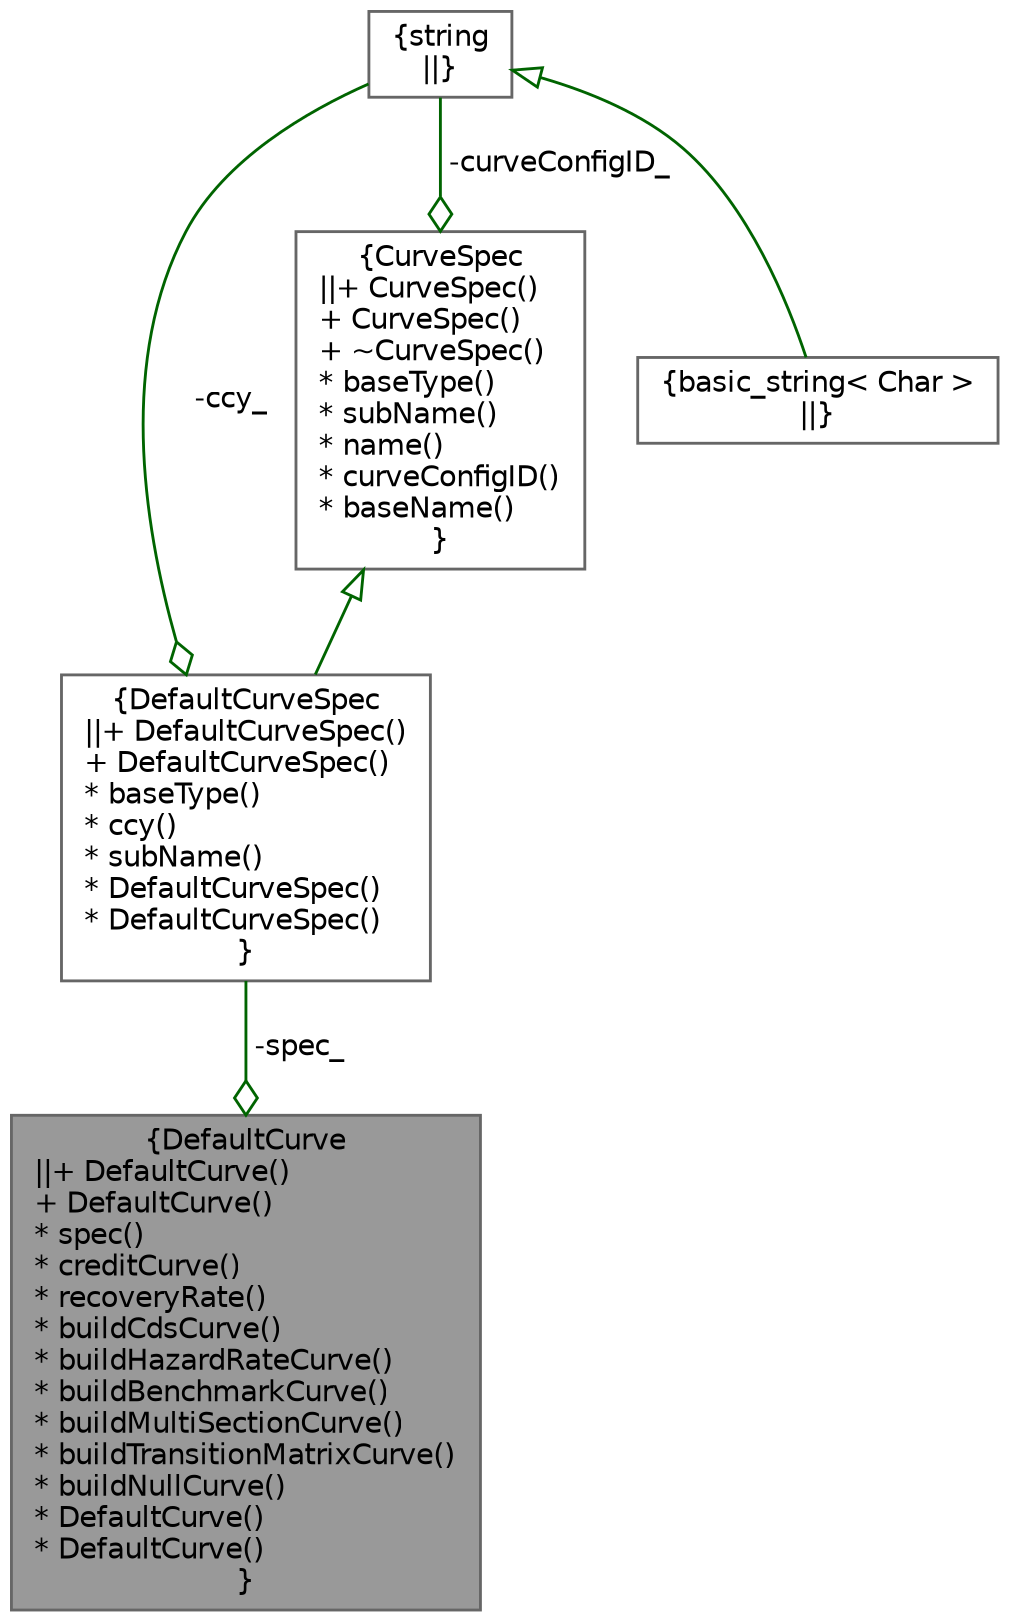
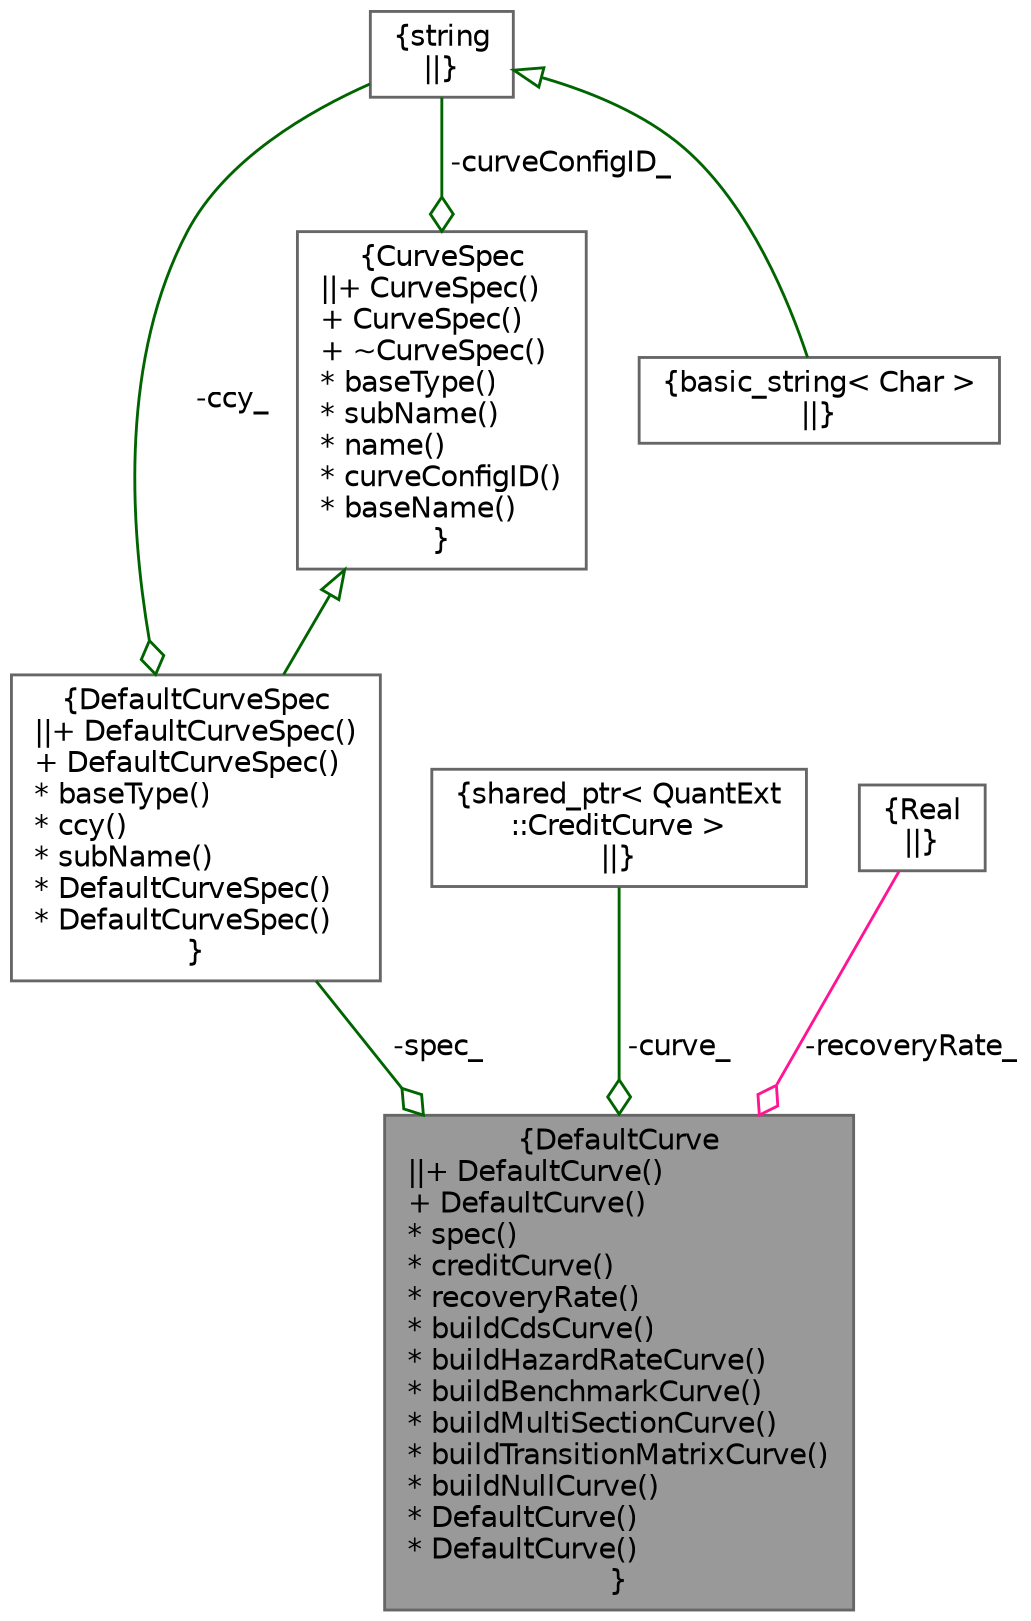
node "{shared_ptr< QuantExt ::CreditCurve > ||}": added
node "{Real ||}": added
